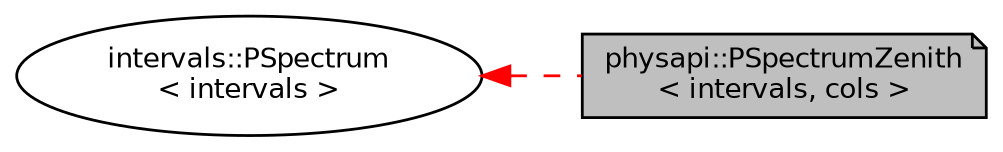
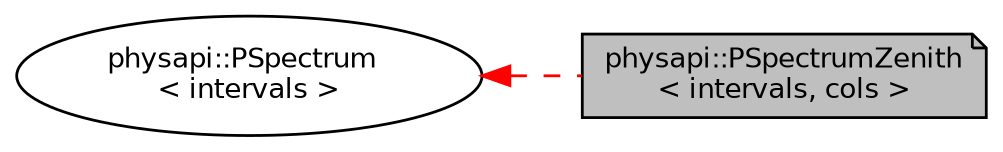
node "intervals::PSpectrum < intervals >": label "intervals::PSpectrum < intervals >" -> "physapi::PSpectrum < intervals >"
